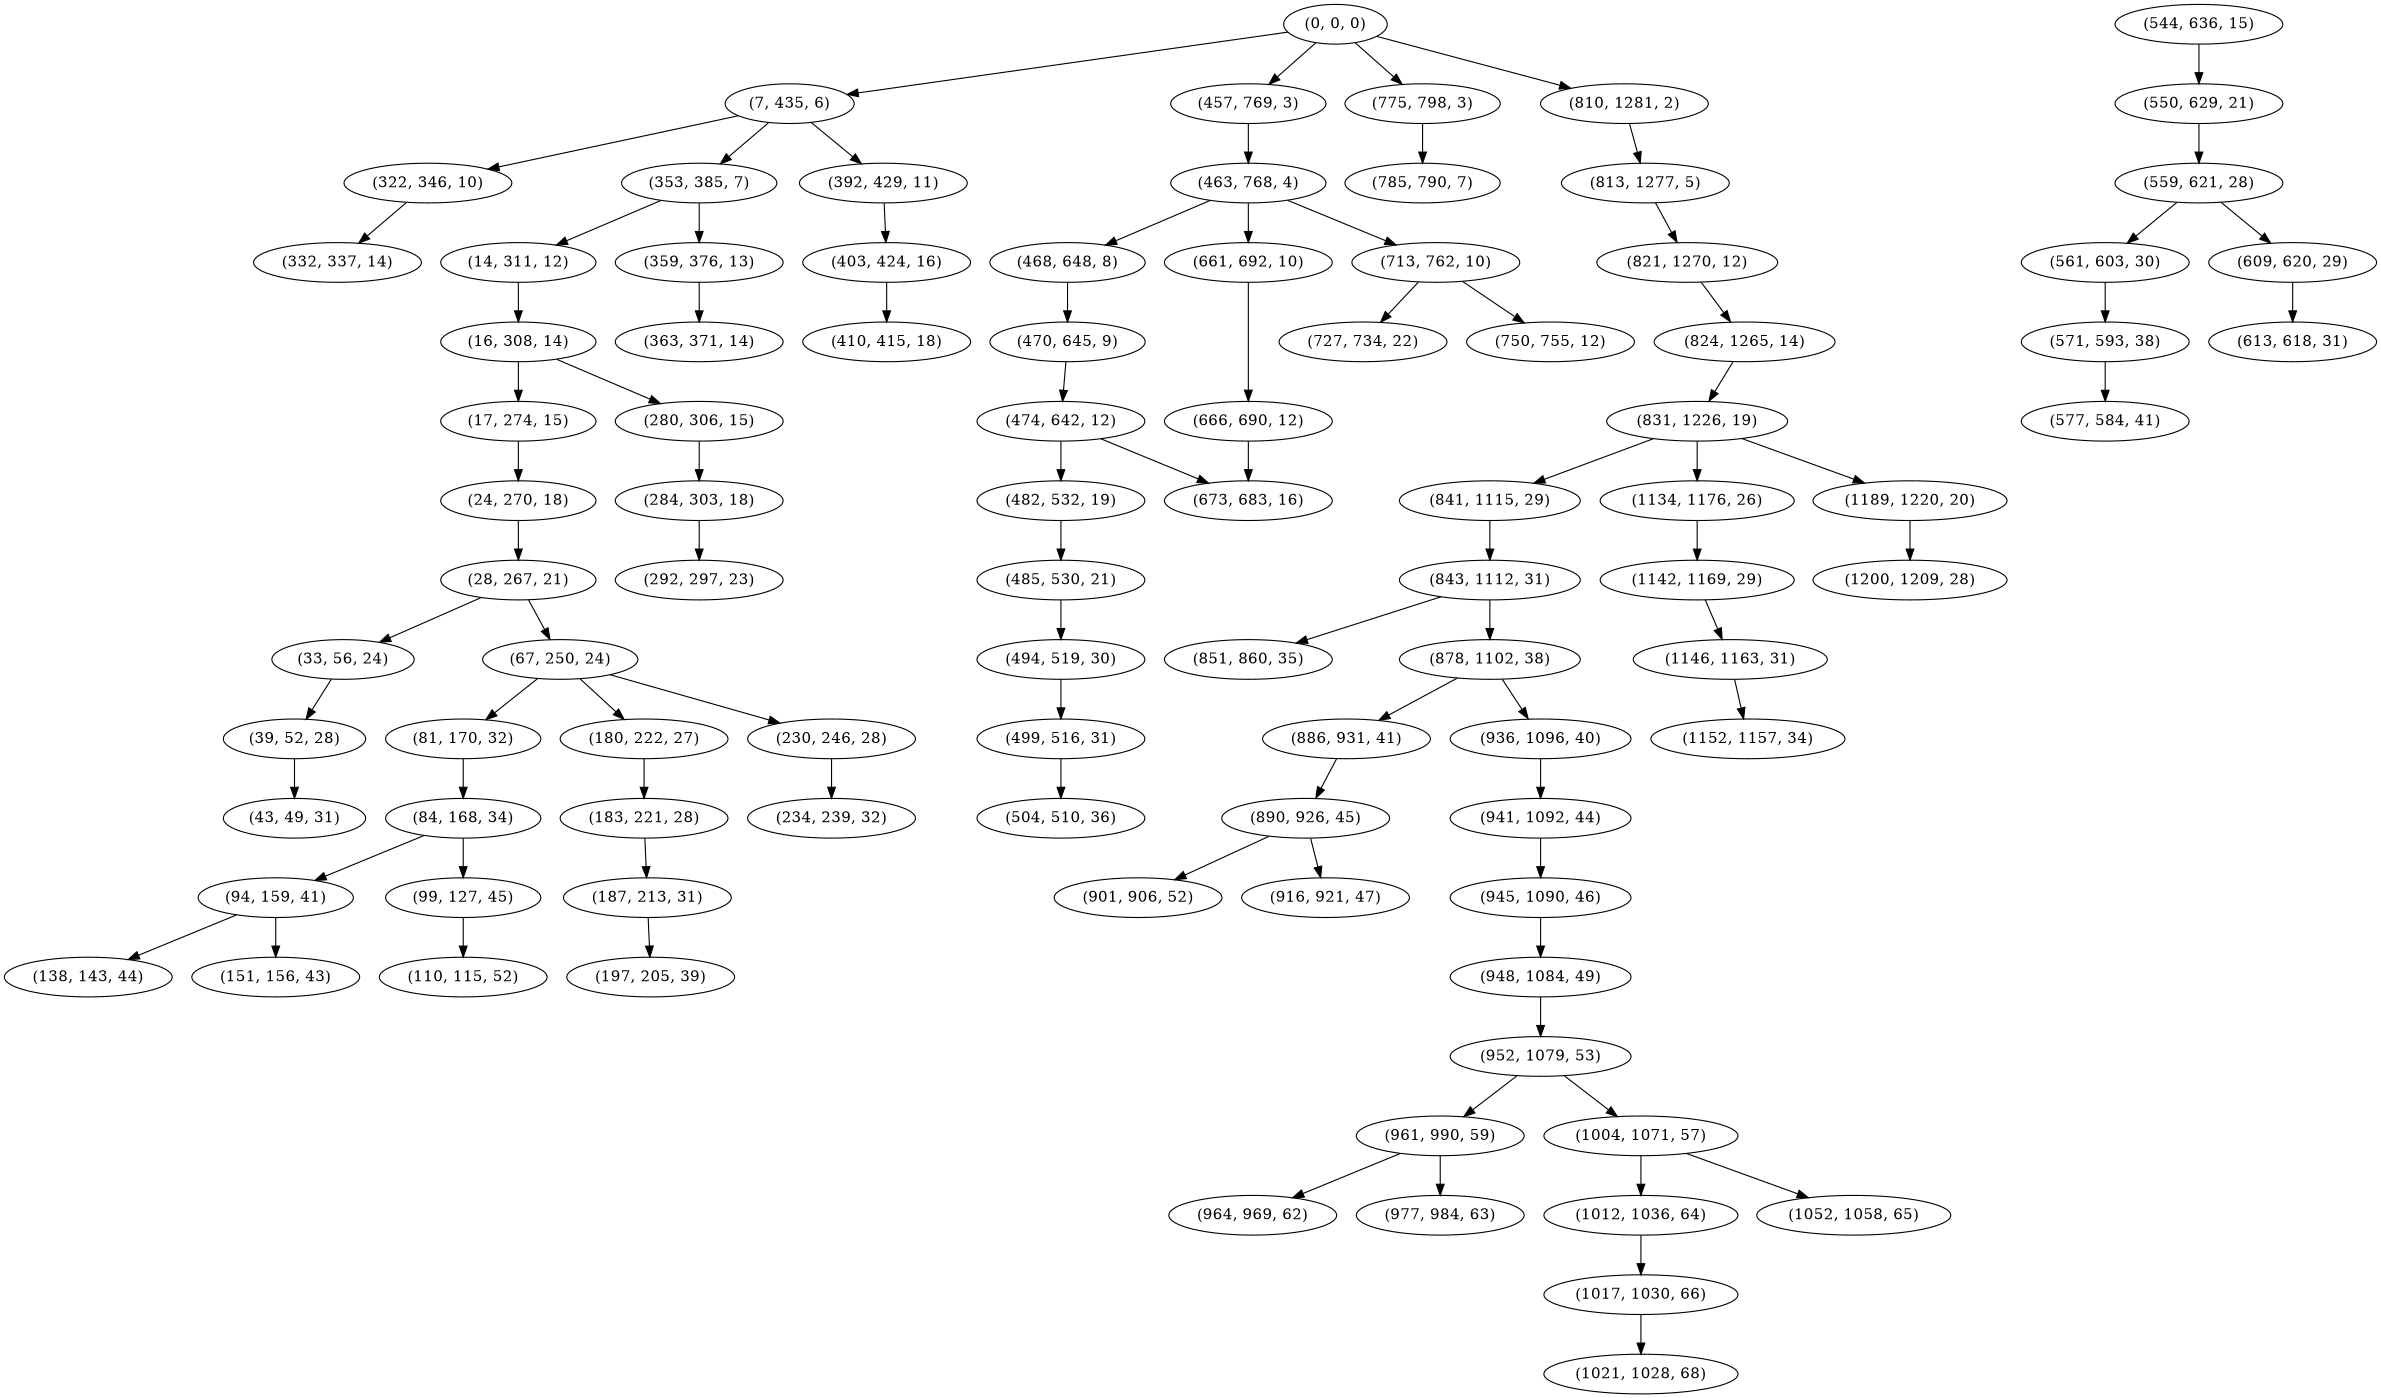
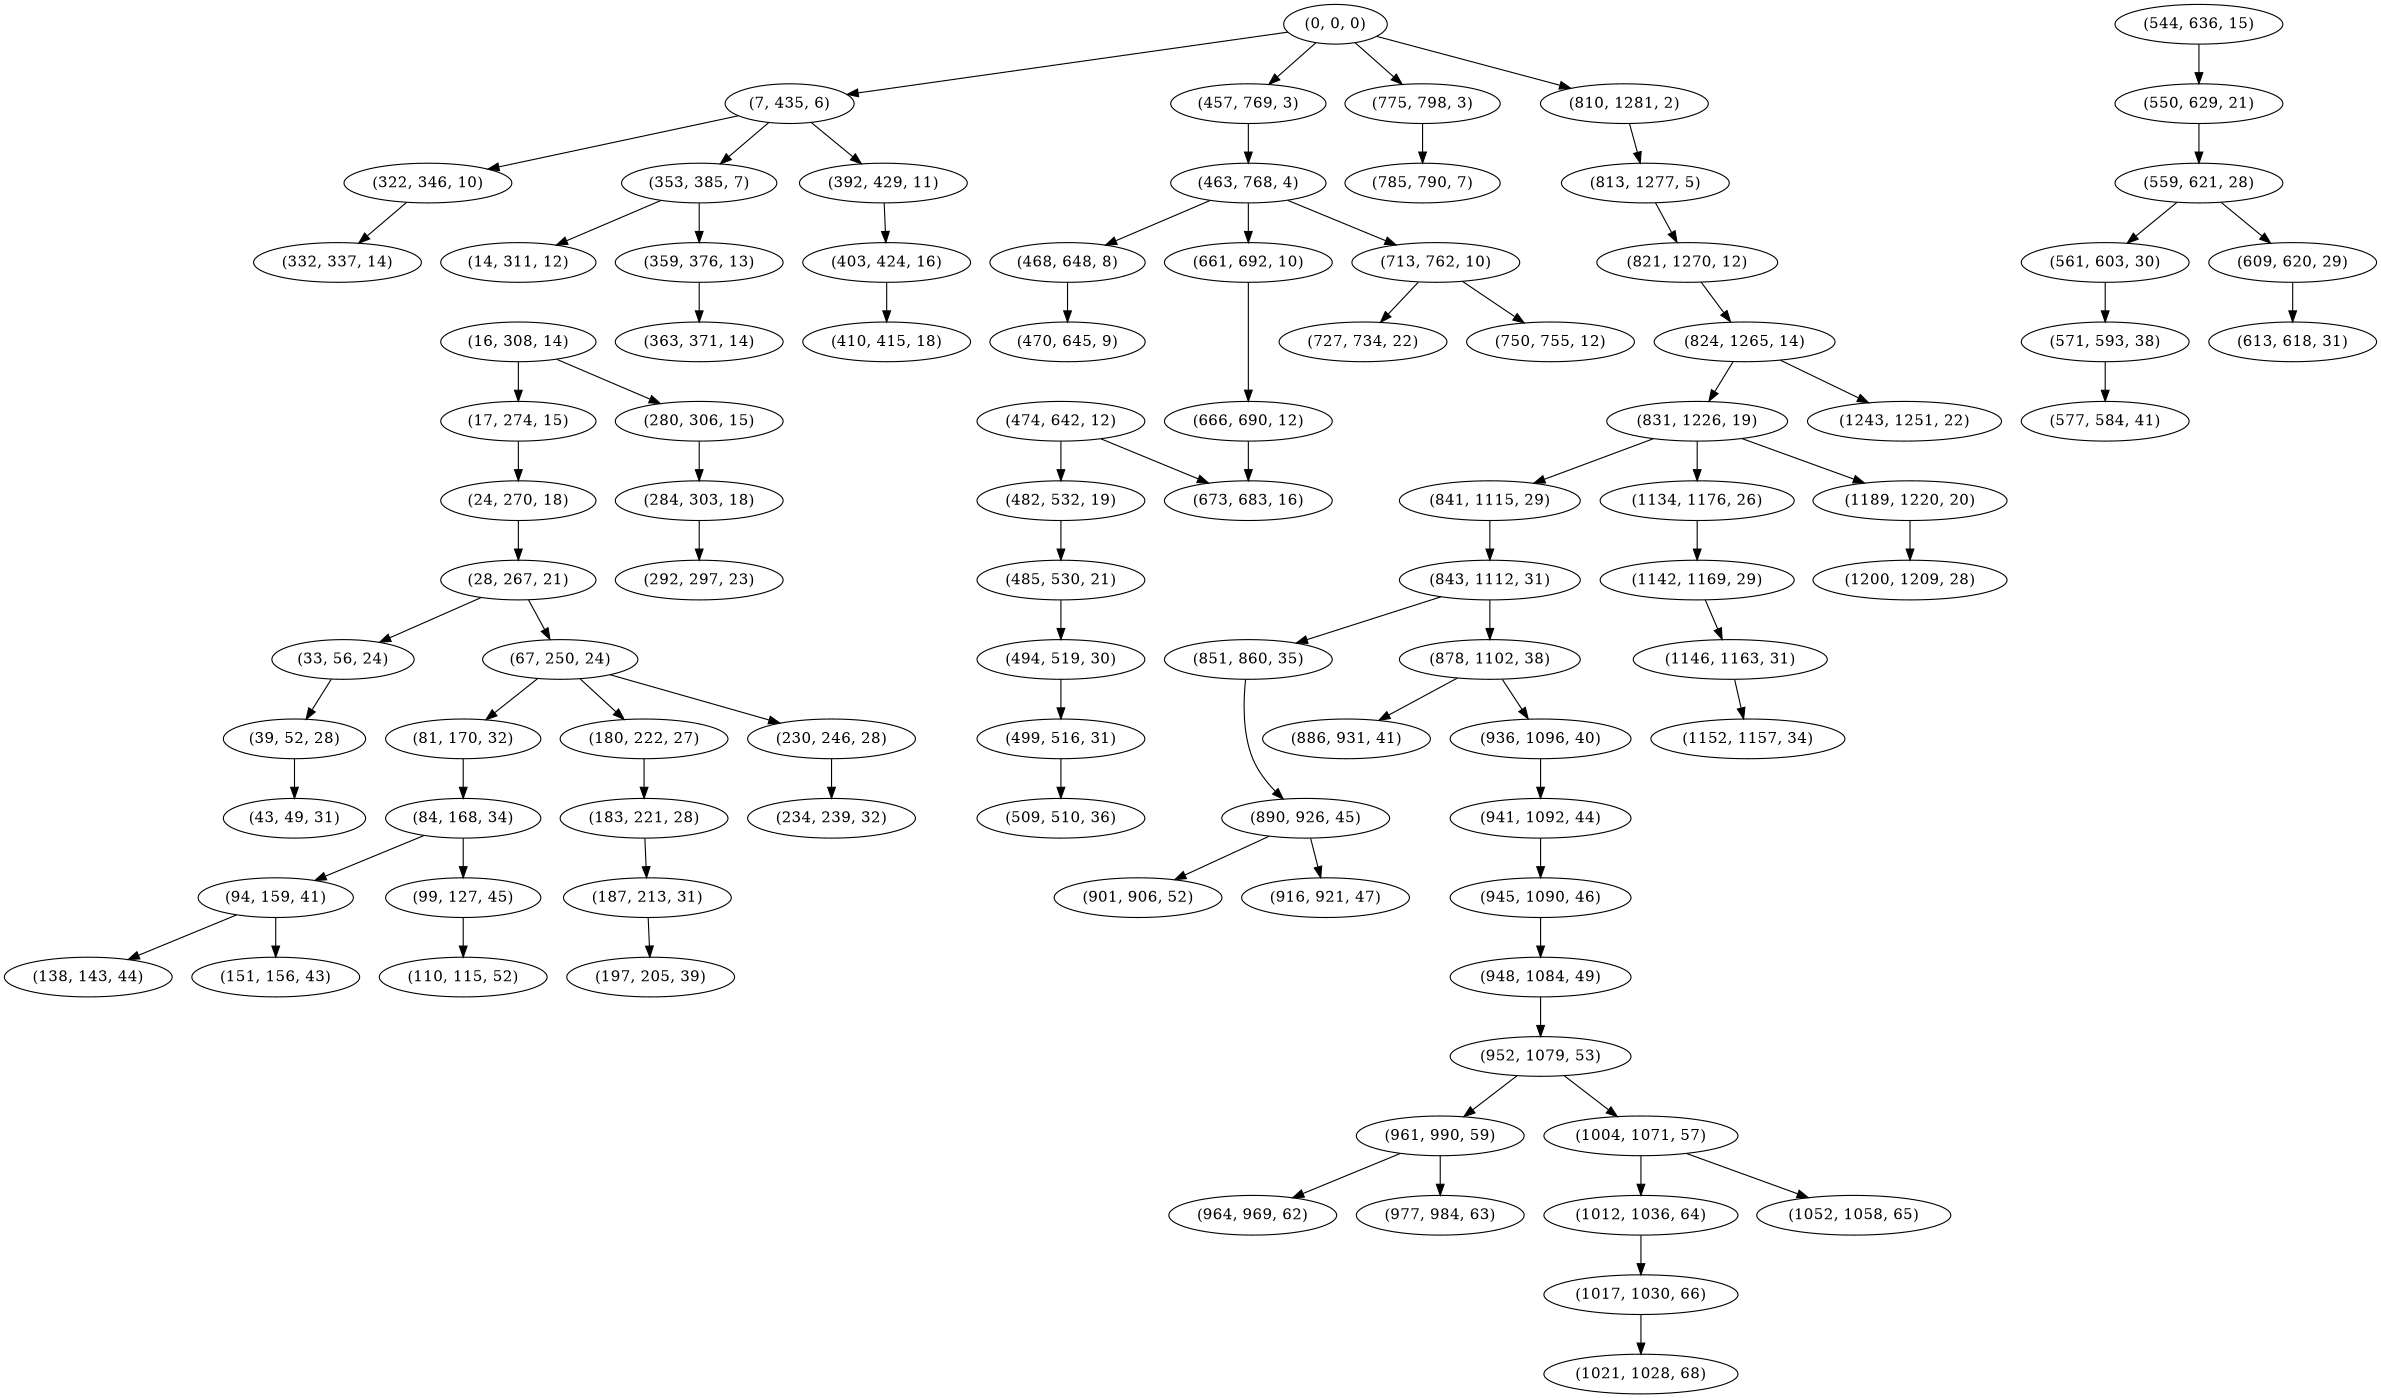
edge "(14, 311, 12)" -> "(16, 308, 14)": removed
edge "(470, 645, 9)" -> "(474, 642, 12)": removed
node "(1243, 1251, 22)": added
edge "(886, 931, 41)" -> "(890, 926, 45)": now "(851, 860, 35)" -> "(890, 926, 45)"
node "(504, 510, 36)": label "(504, 510, 36)" -> "(509, 510, 36)"
